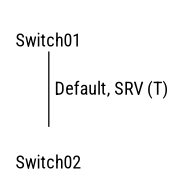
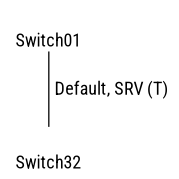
node "Switch02": label "Switch02" -> "Switch32"
